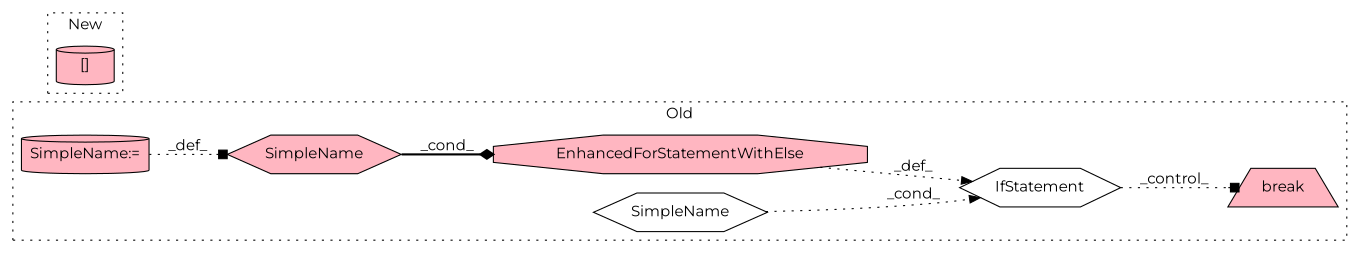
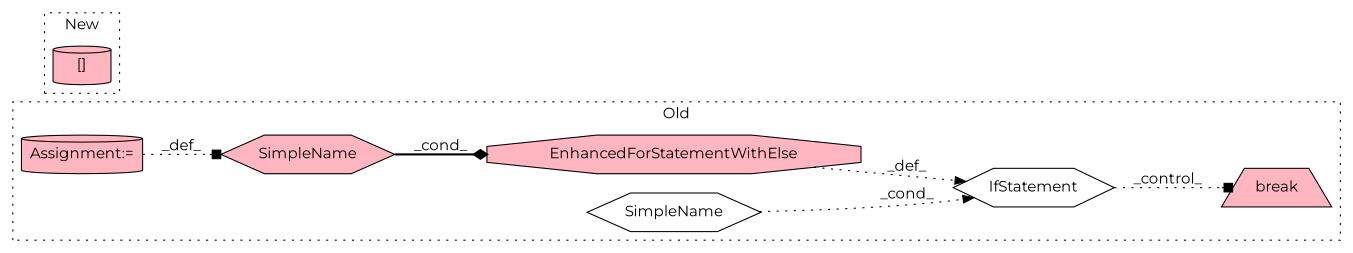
node "SimpleName:=": label "SimpleName:=" -> "Assignment:="
